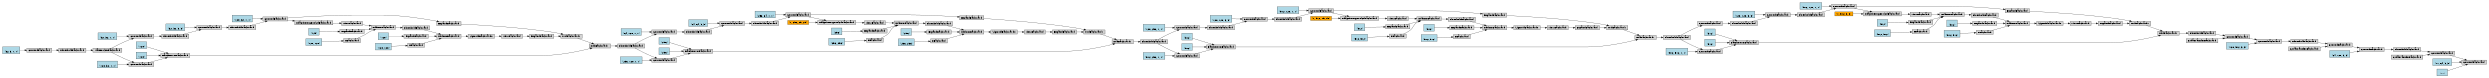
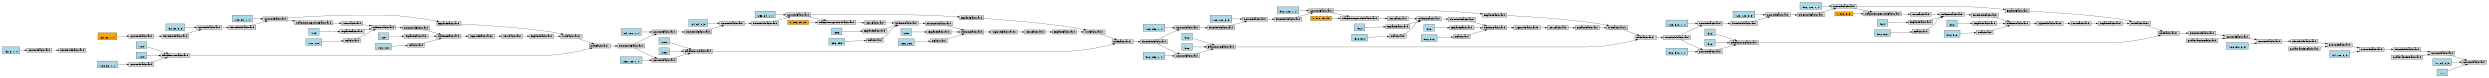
node "(128, 512, 1, 1)": added
node "(32, 32, 1, 1)": fillcolor lightblue -> orange
node "MaxPool2DBackward": removed
